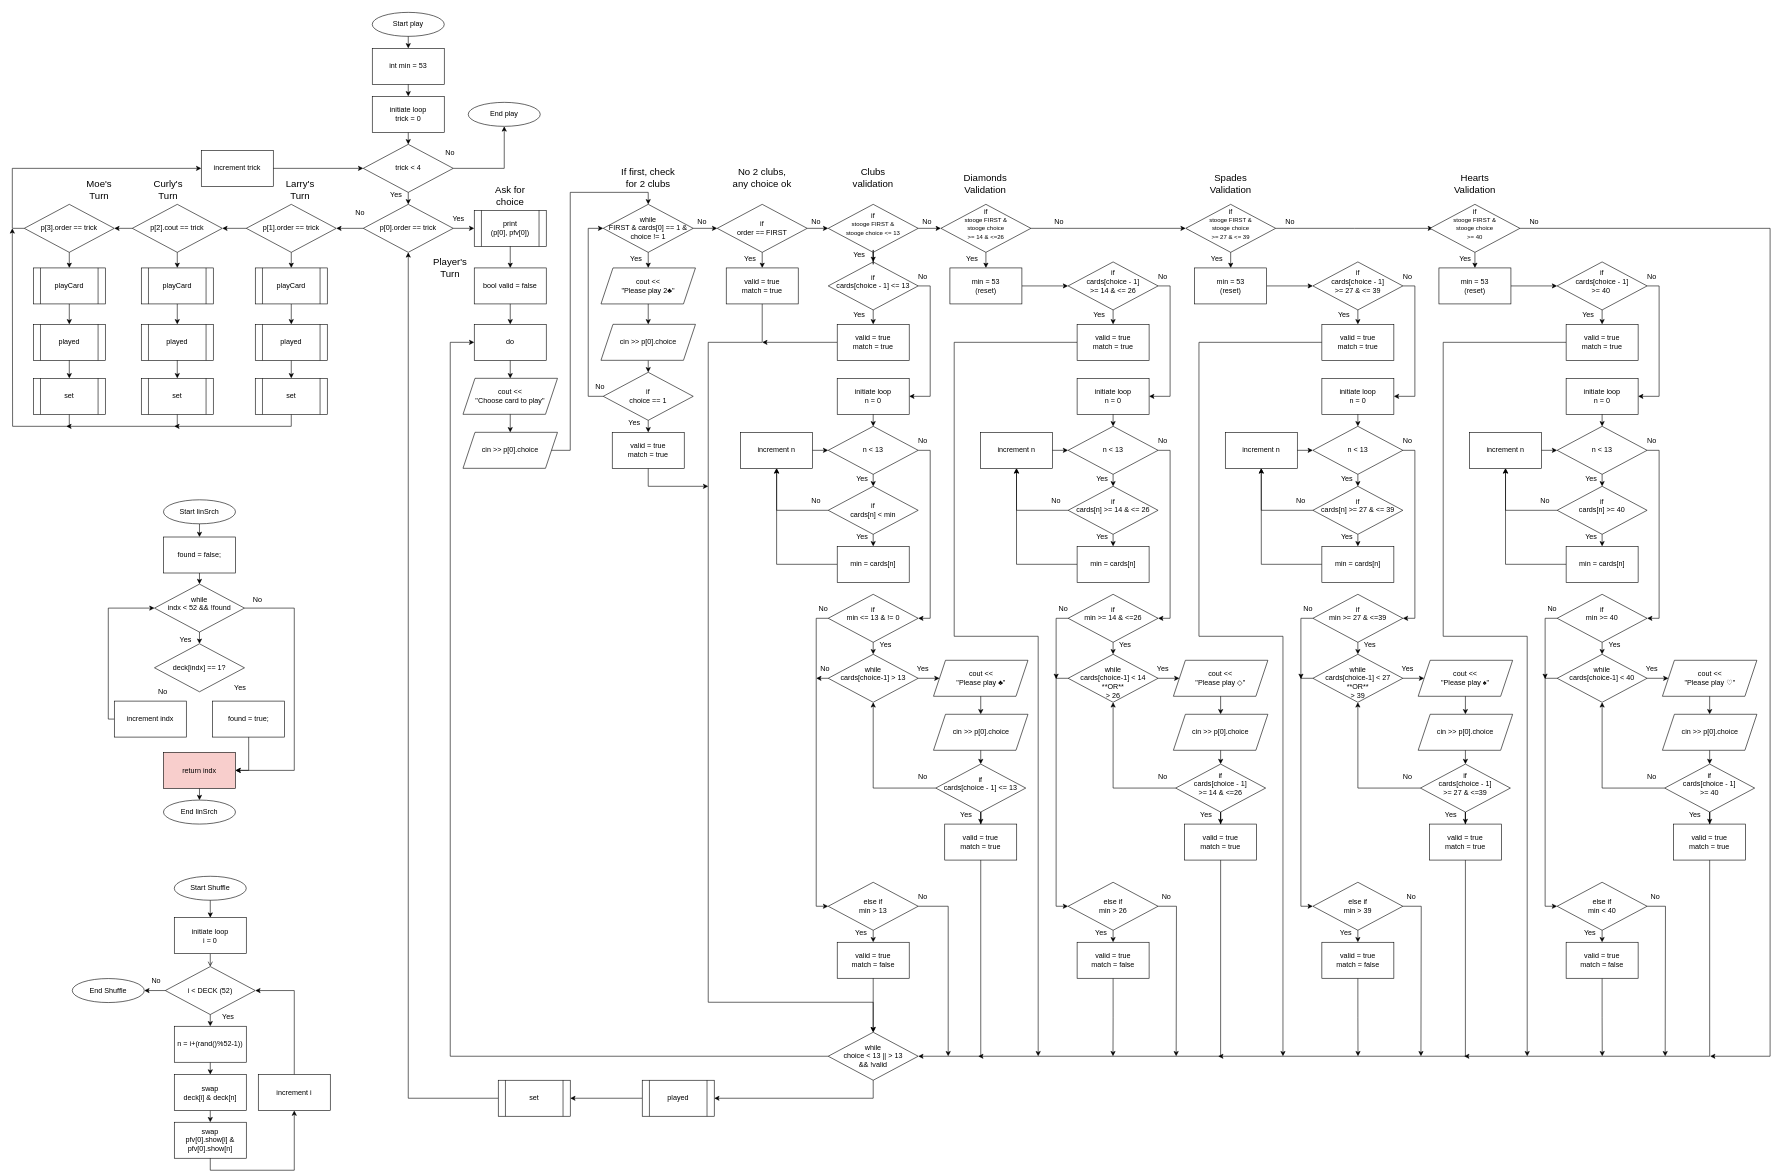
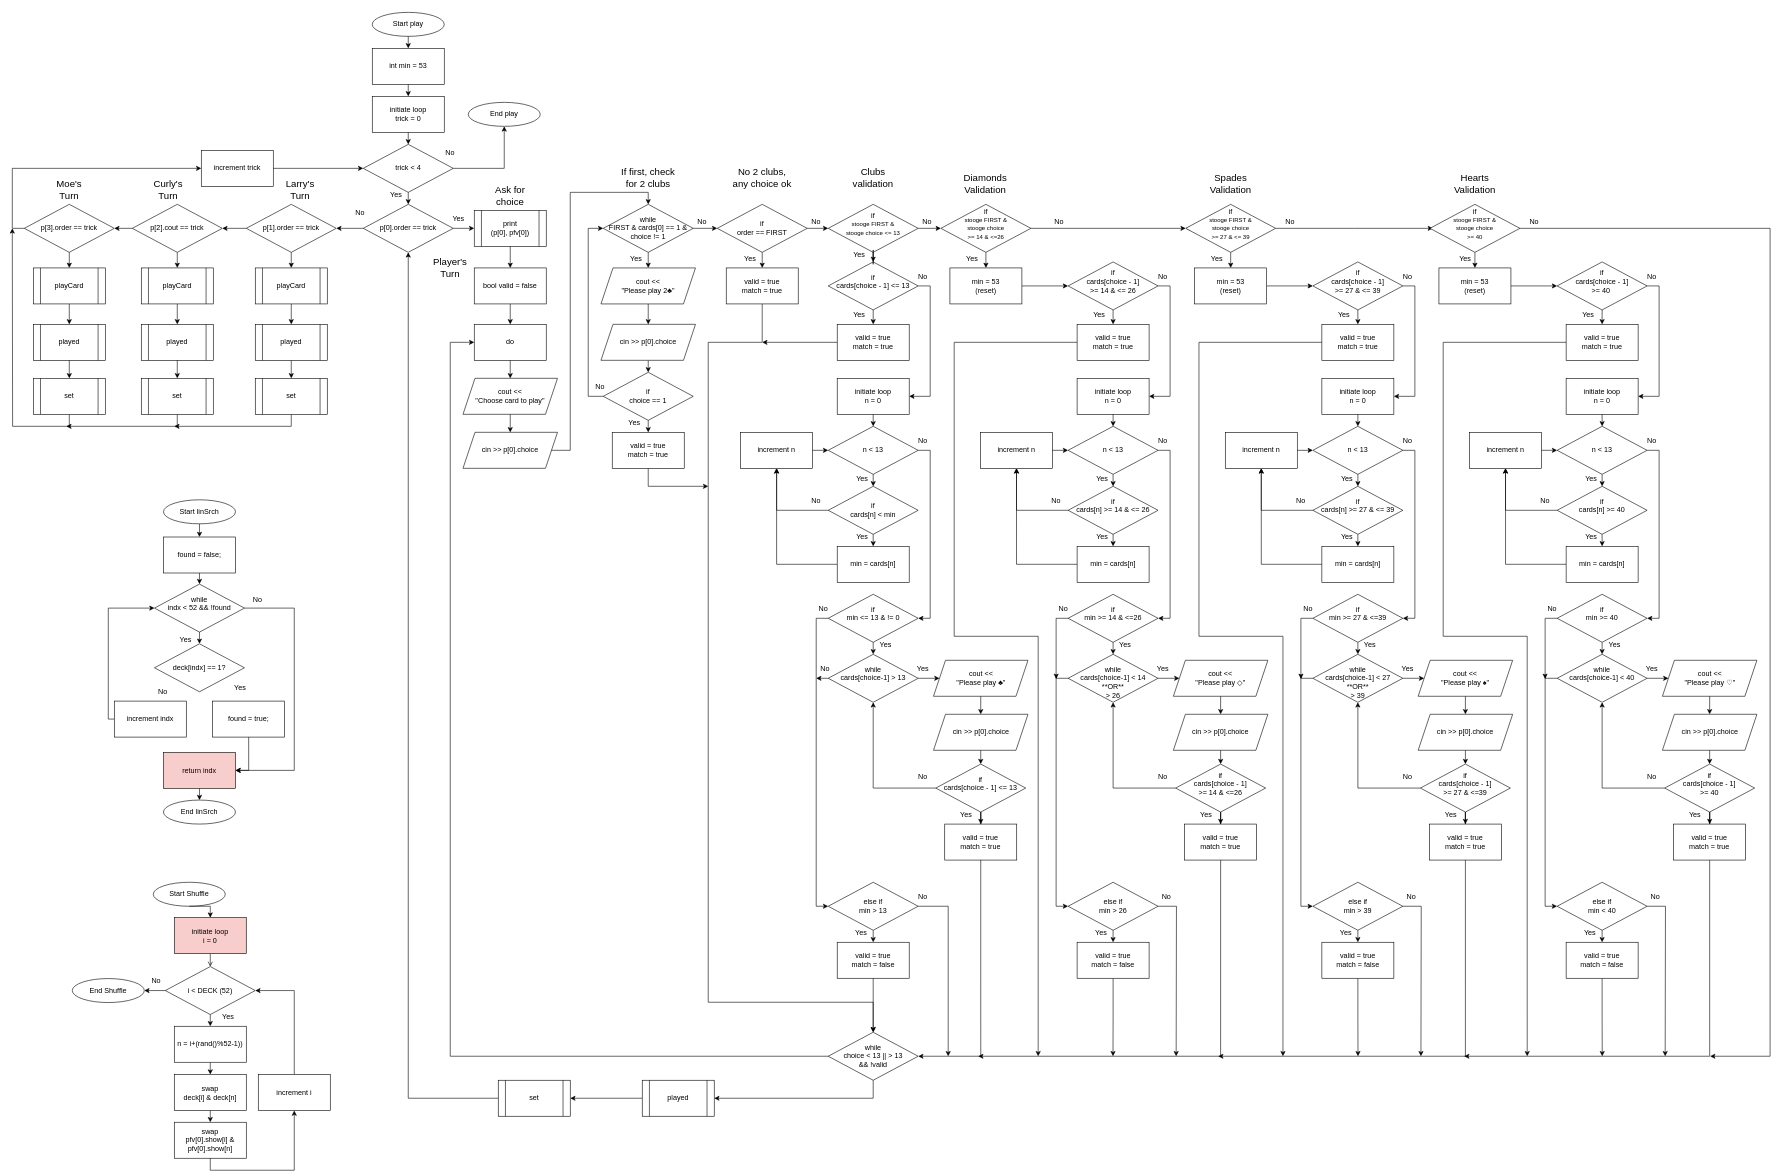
node "Moe's Turn": moved (99, 189) -> (69, 189)
node "Start Shuffle": moved (210, 888) -> (189, 894)
node "initiate loop i = 0": fillcolor #ffffff -> #f8cecc
